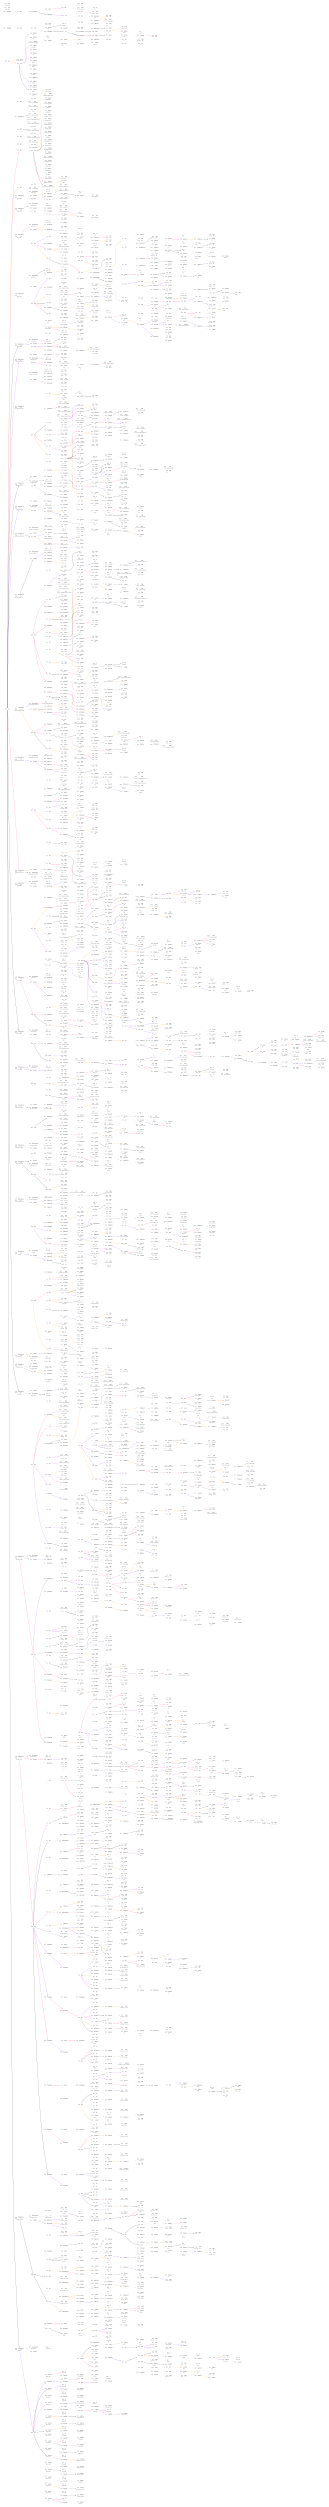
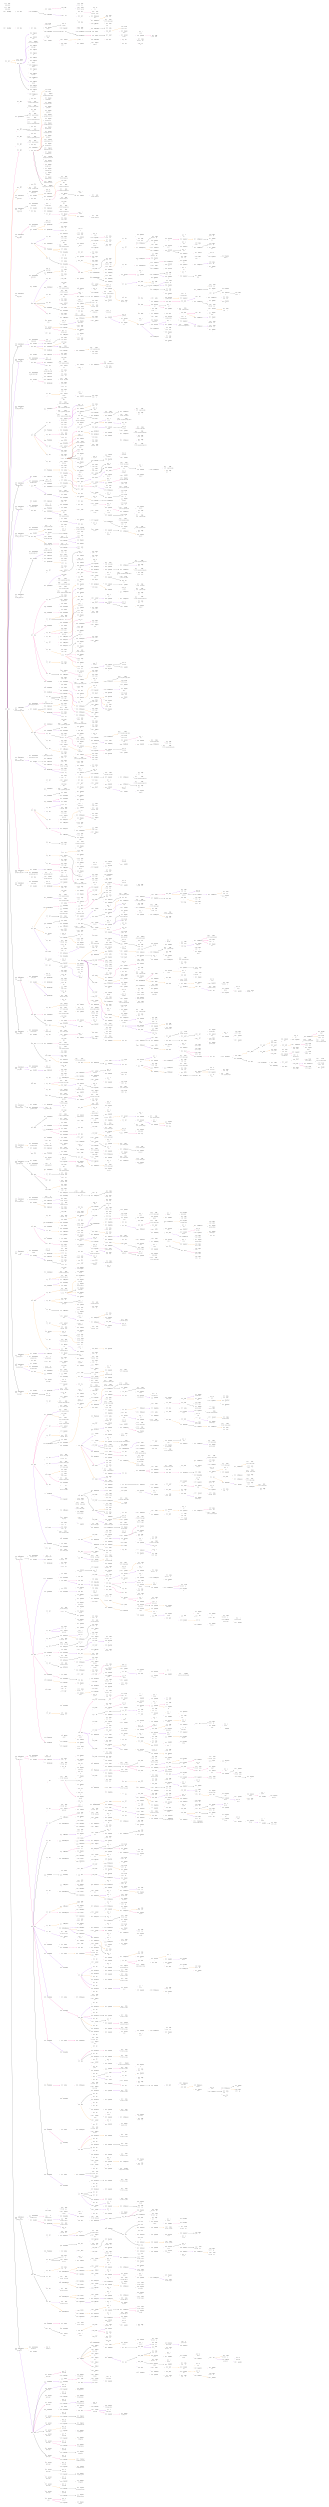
node "496418": added
